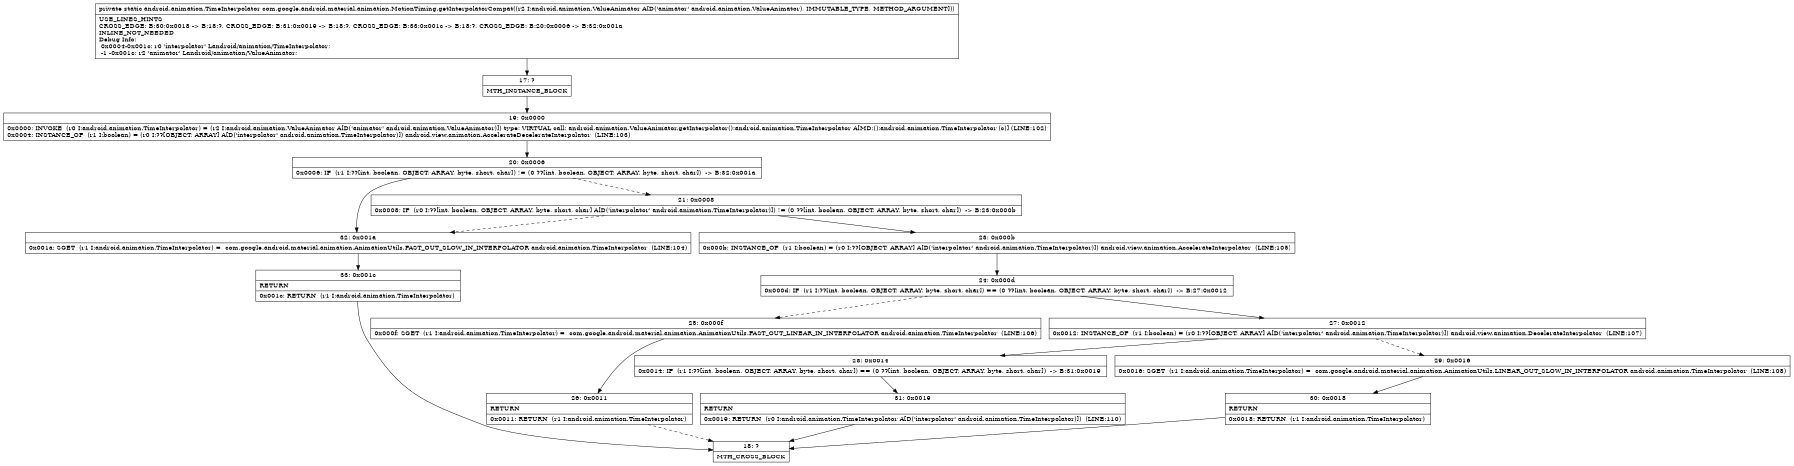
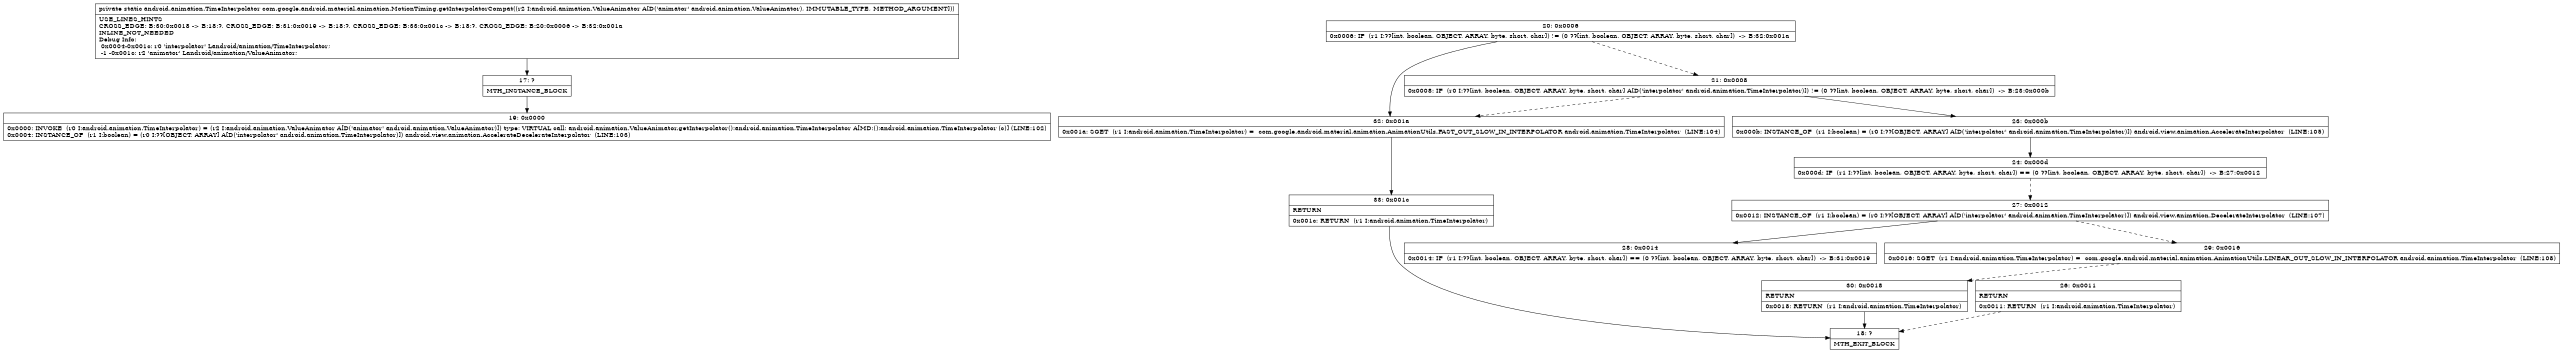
edge "19: 0x0000" -> "20: 0x0006": removed
edge "24: 0x000d" -> "27: 0x0012": style solid -> dashed
node "25: 0x000f": removed
edge "29: 0x0016" -> "30: 0x0018": style solid -> dashed
node "31: 0x0019": removed
node "18: ?": text "MTH_CROSS_BLOCK" -> "MTH_EXIT_BLOCK"
